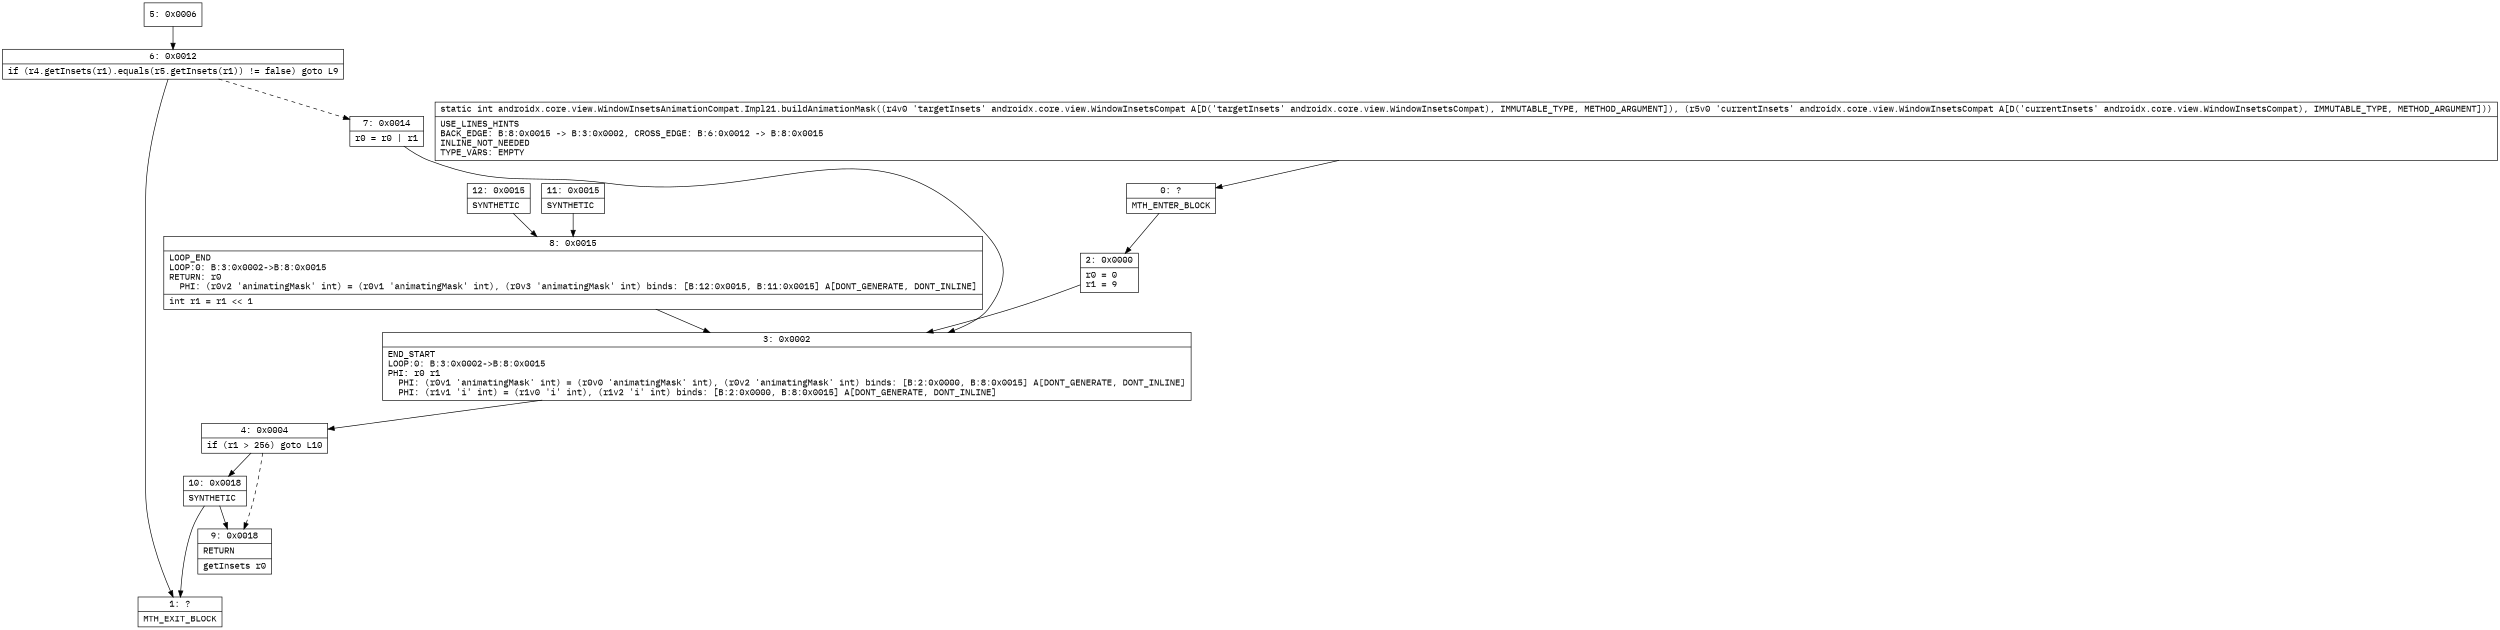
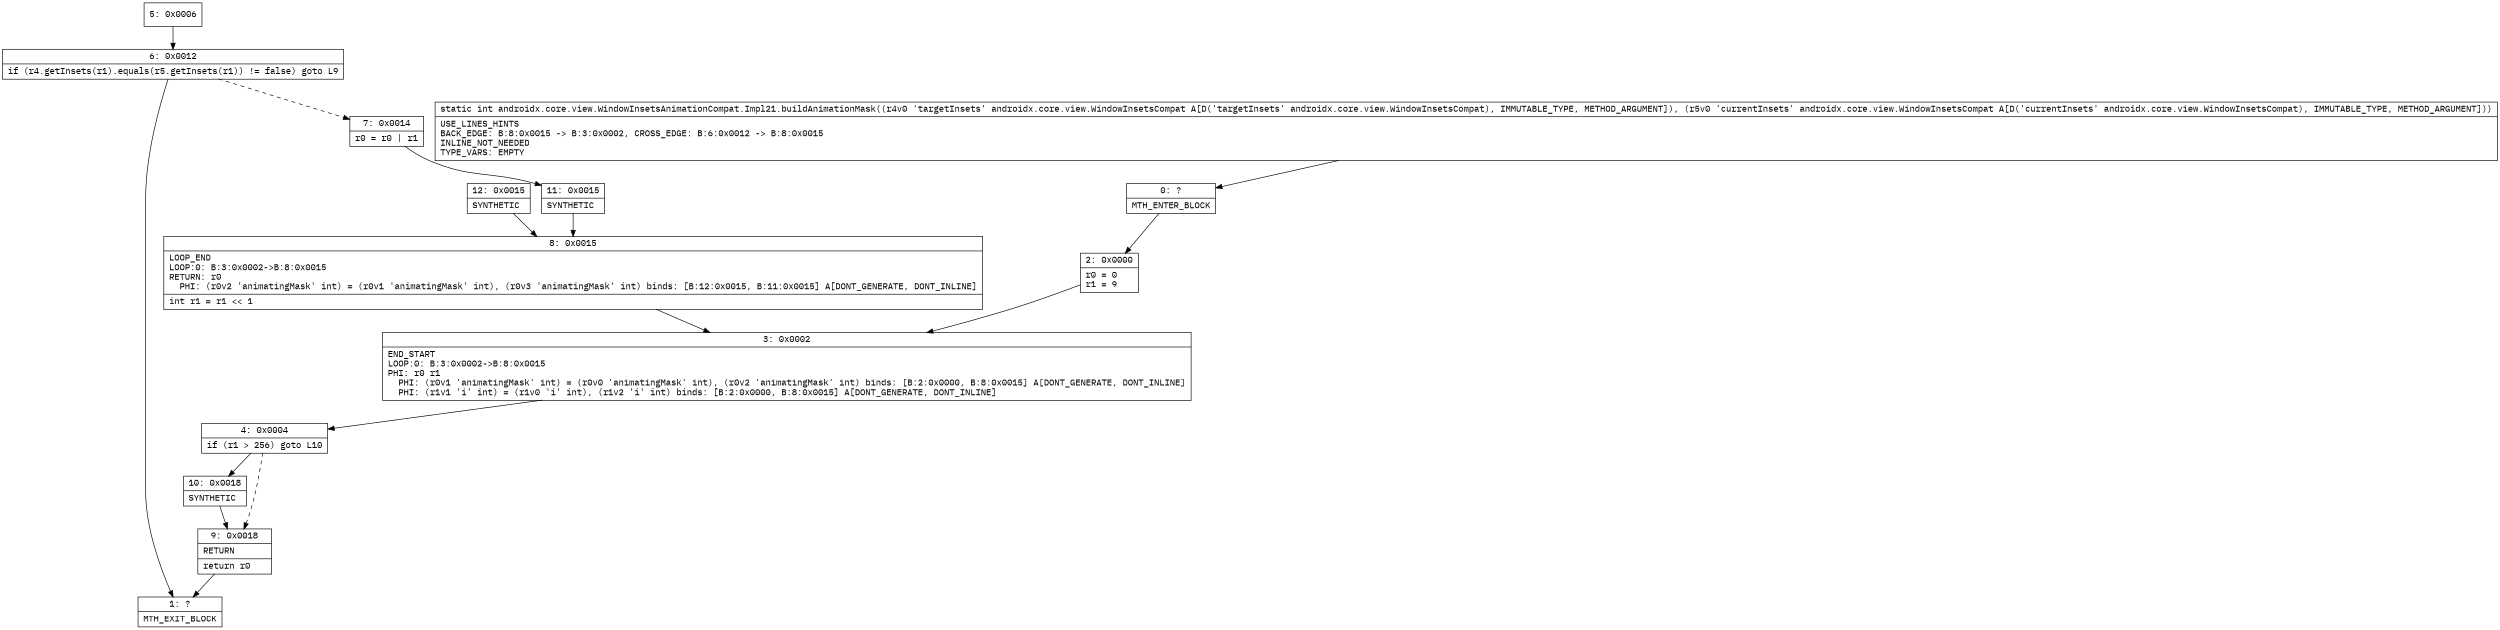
edge "7: 0x0014" -> "3: 0x0002": now "7: 0x0014" -> "11: 0x0015"
edge "10: 0x0018" -> "1: ?": now "9: 0x0018" -> "1: ?"
node "9: 0x0018": text "getInsets r0" -> "return r0"
